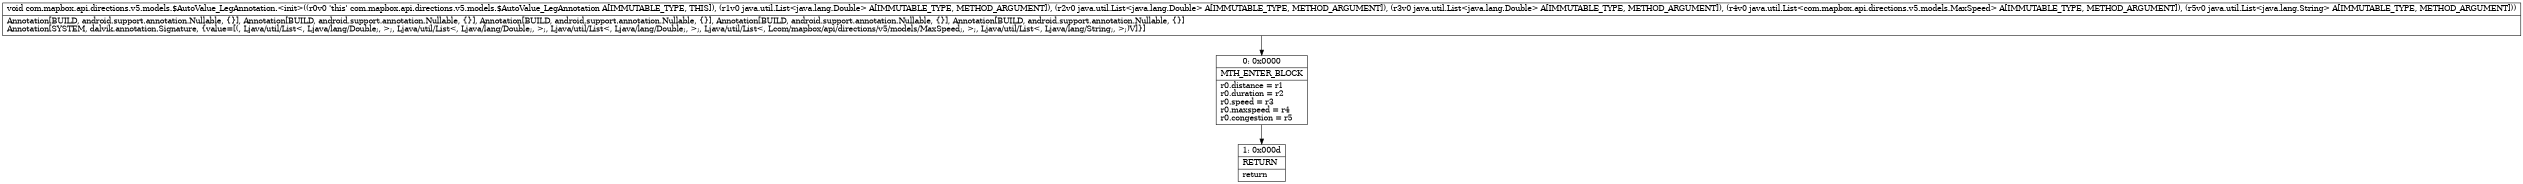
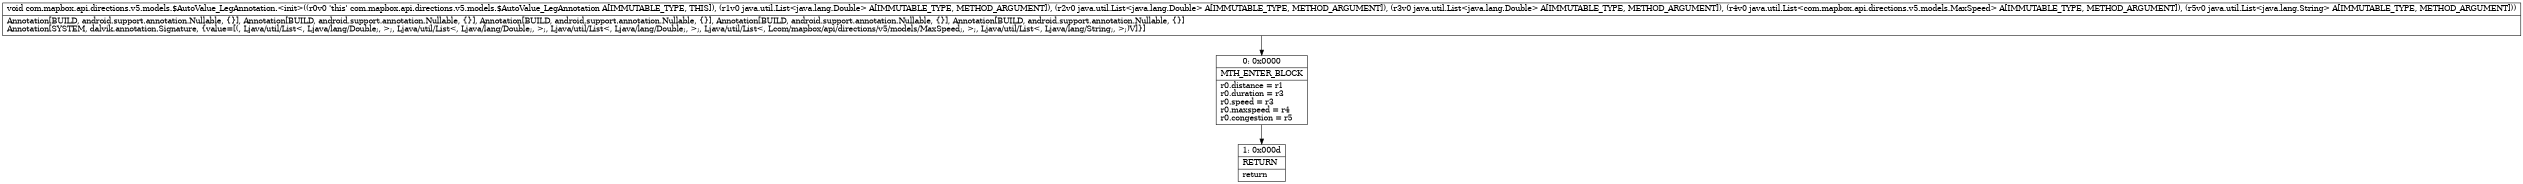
node "0: 0x0000": text "r0.duration = r2" -> "r0.duration = r3"
